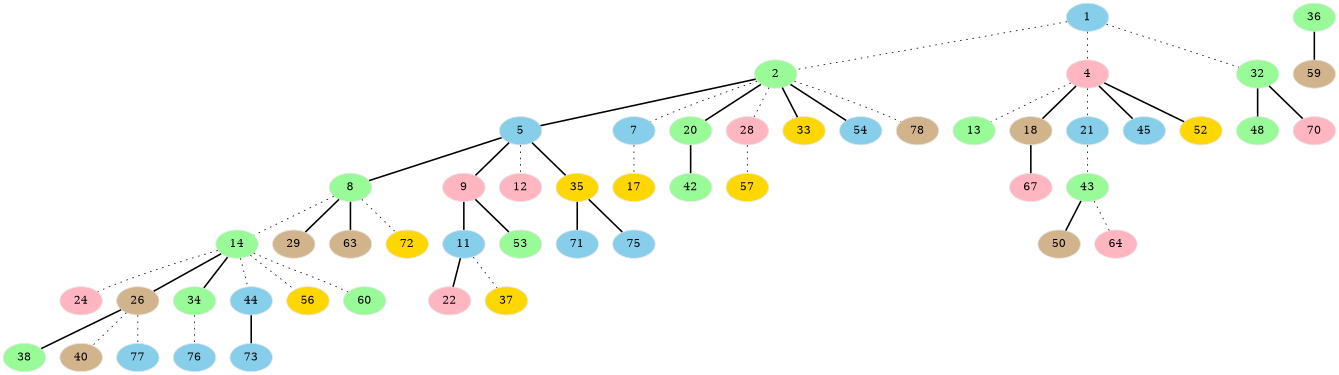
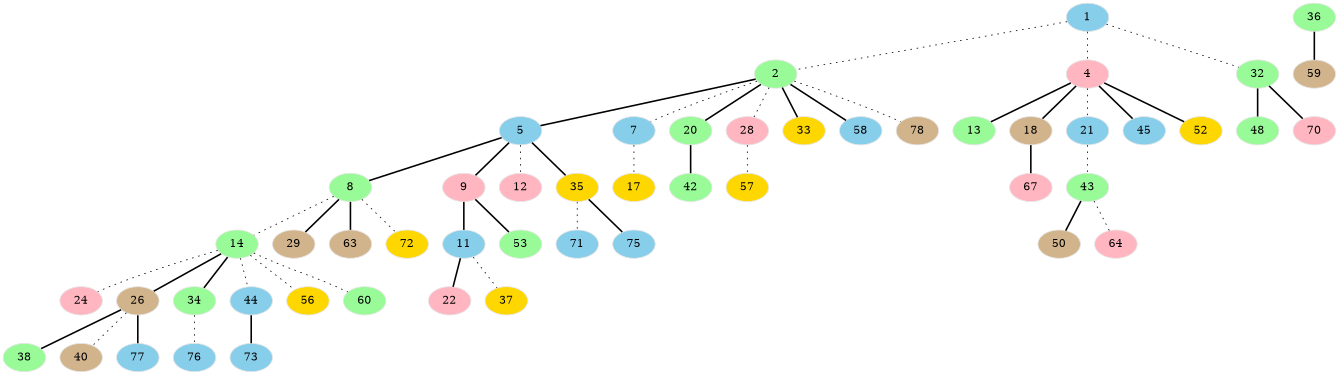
edge "4" -- "13": style dotted -> bold
node "54": label "54" -> "58"
edge "35" -- "71": style bold -> dotted
edge "26" -- "77": style dotted -> bold
